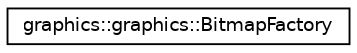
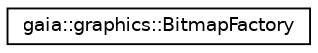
node "graphics::graphics::BitmapFactory": label "graphics::graphics::BitmapFactory" -> "gaia::graphics::BitmapFactory"
